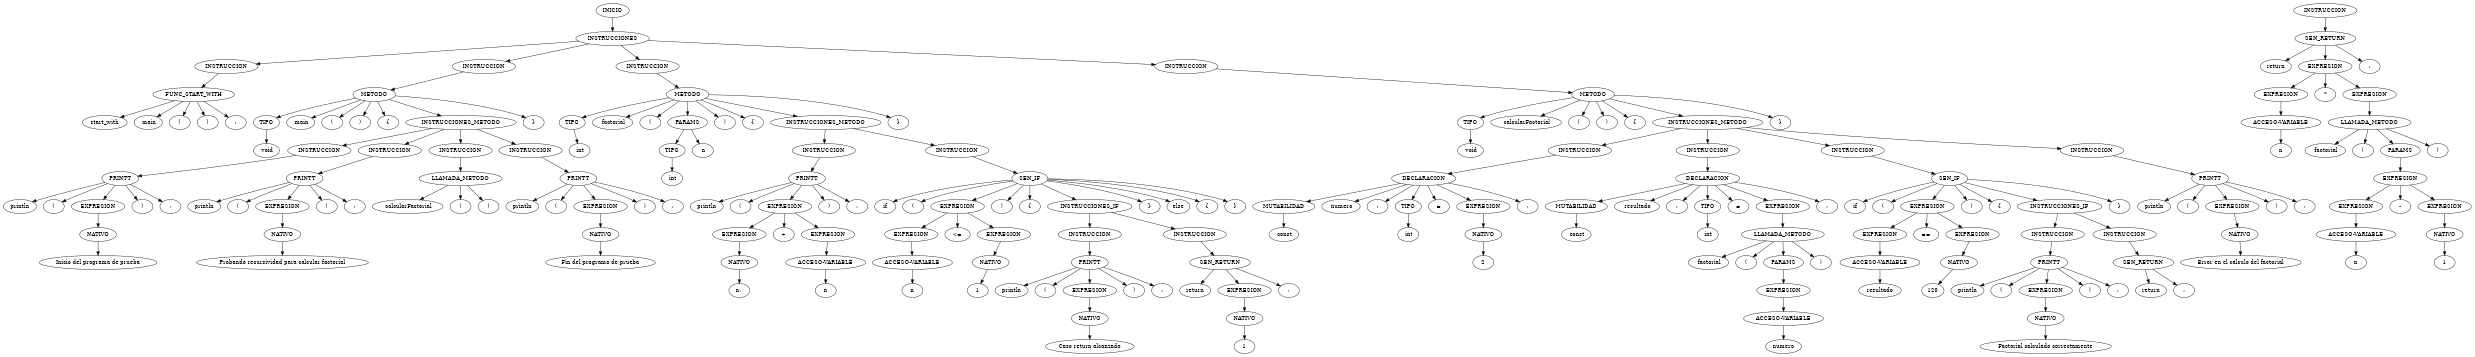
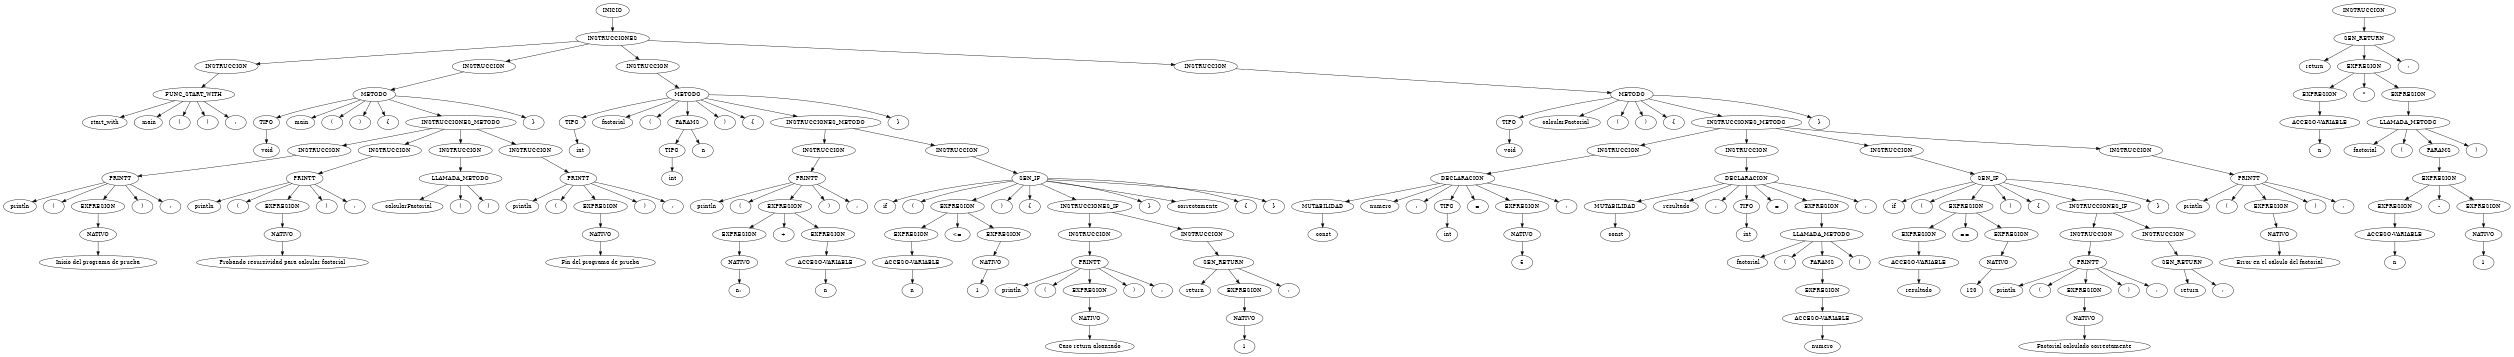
node "else": label "else" -> "correctamente"
node "2": label "2" -> "5"
